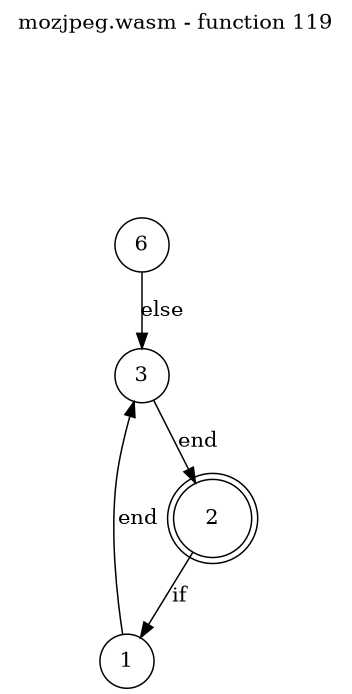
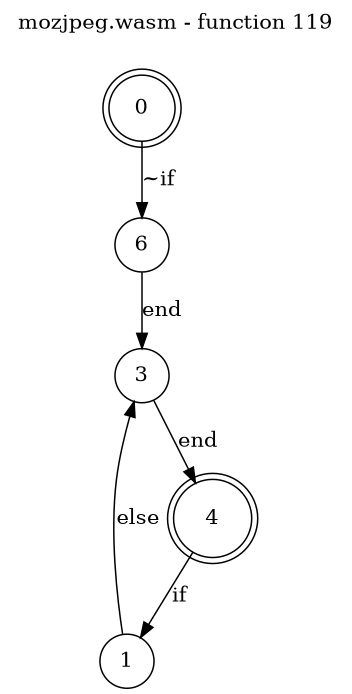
node "0": added
edge "6" -> "3": label "else" -> "end"
edge "1" -> "3": label "end" -> "else"
node "2": label "2" -> "4"
